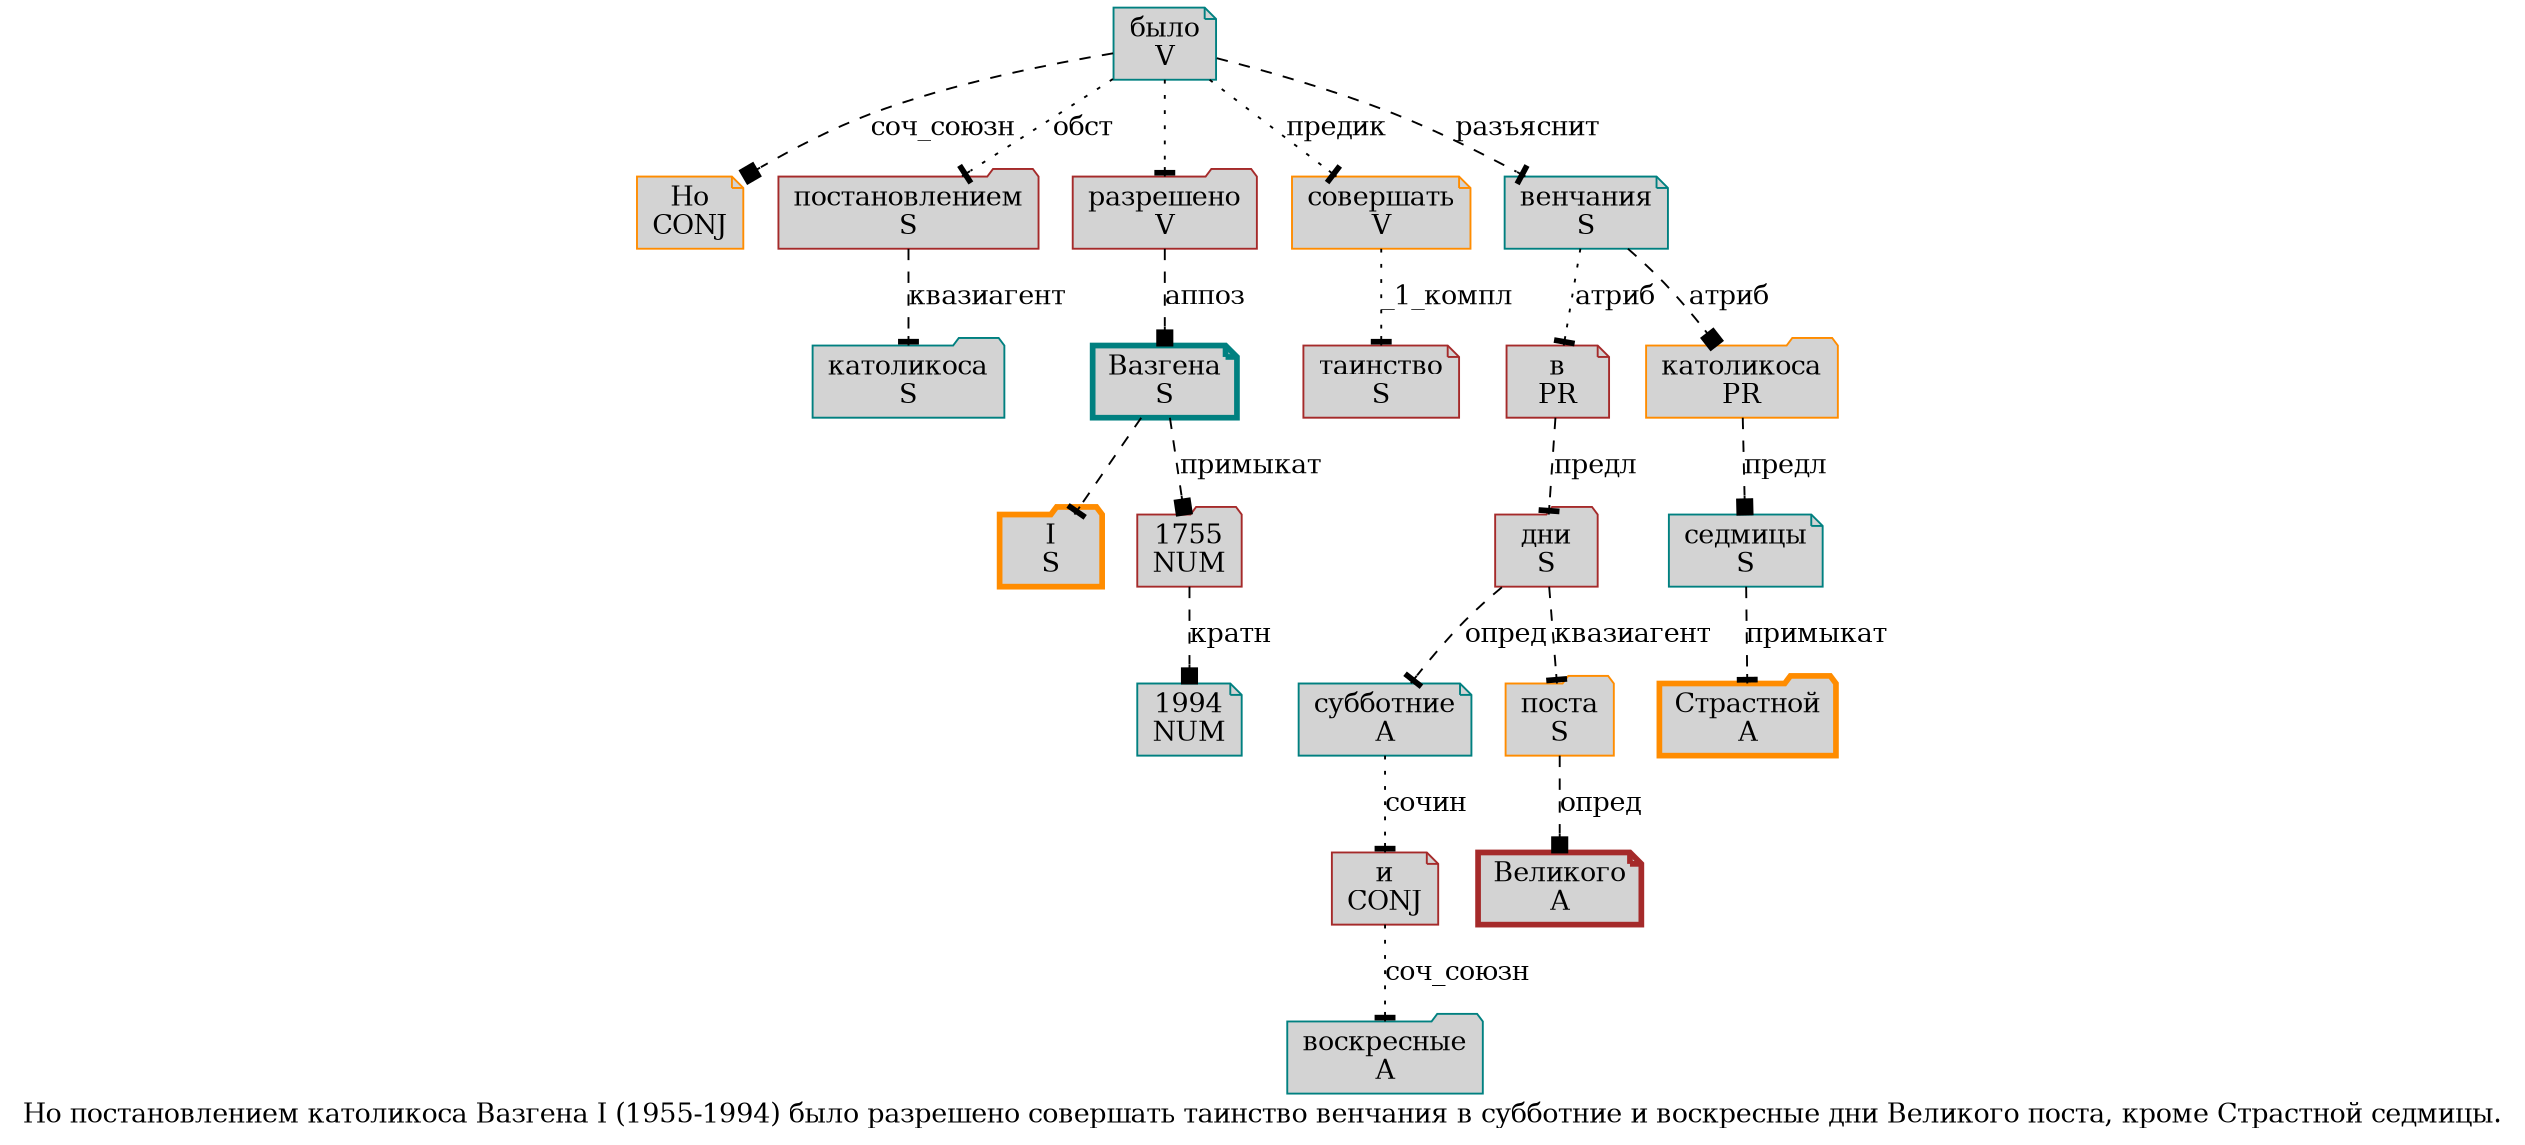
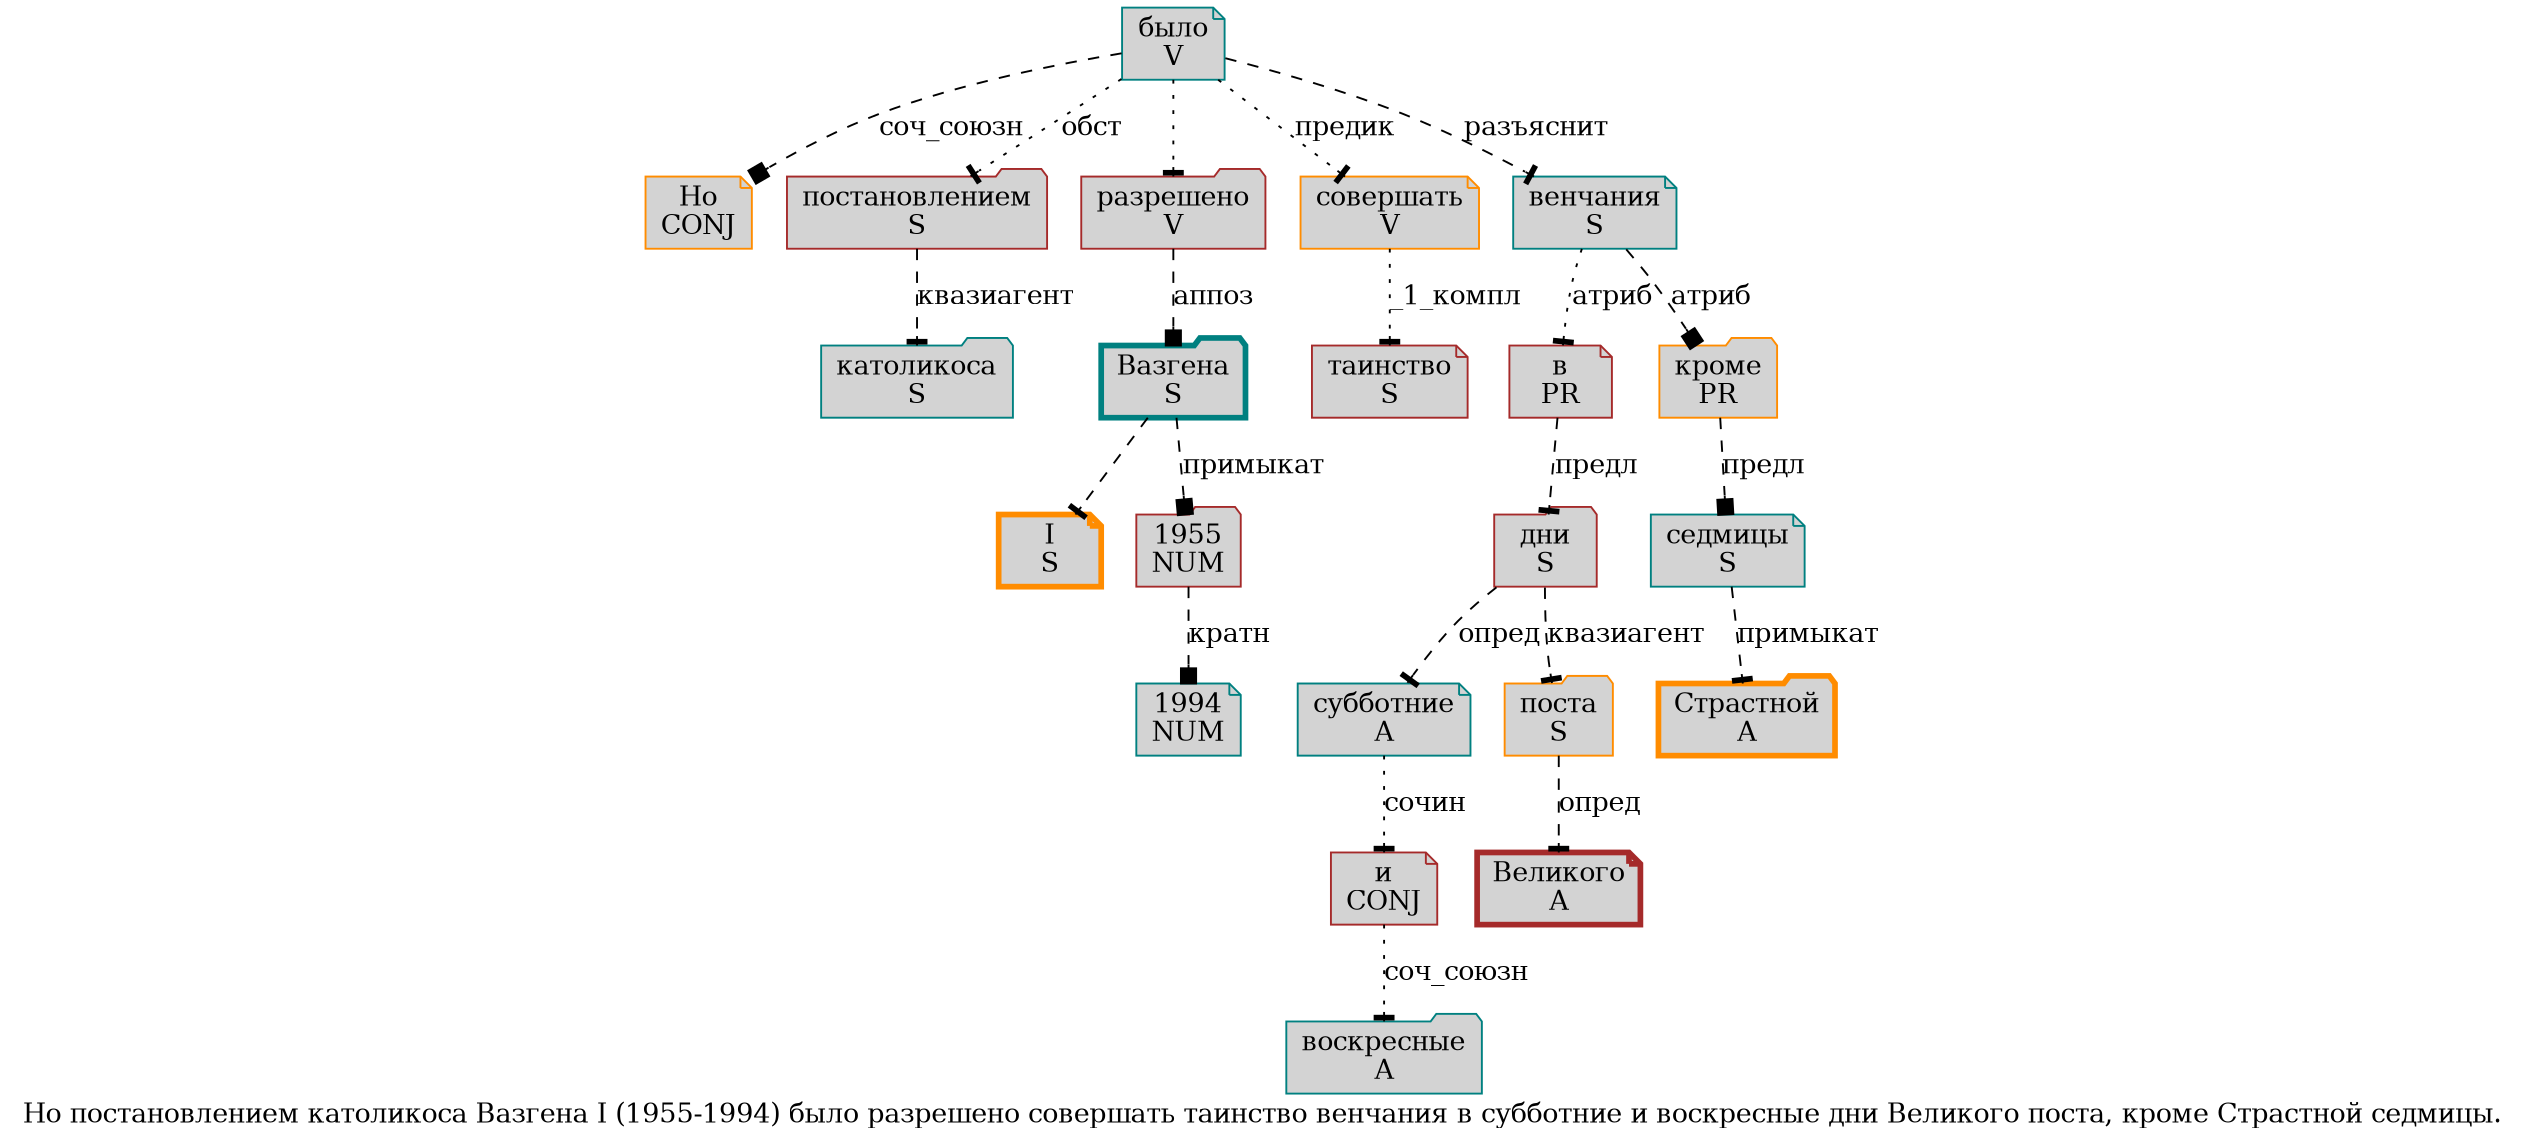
node "Вазгена S": shape note -> folder
node "католикоса PR": label "католикоса PR" -> "кроме PR"
node "I S": shape folder -> note
node "1755 NUM": label "1755 NUM" -> "1955 NUM"
edge "поста S" -> "Великого A": arrowhead box -> tee
